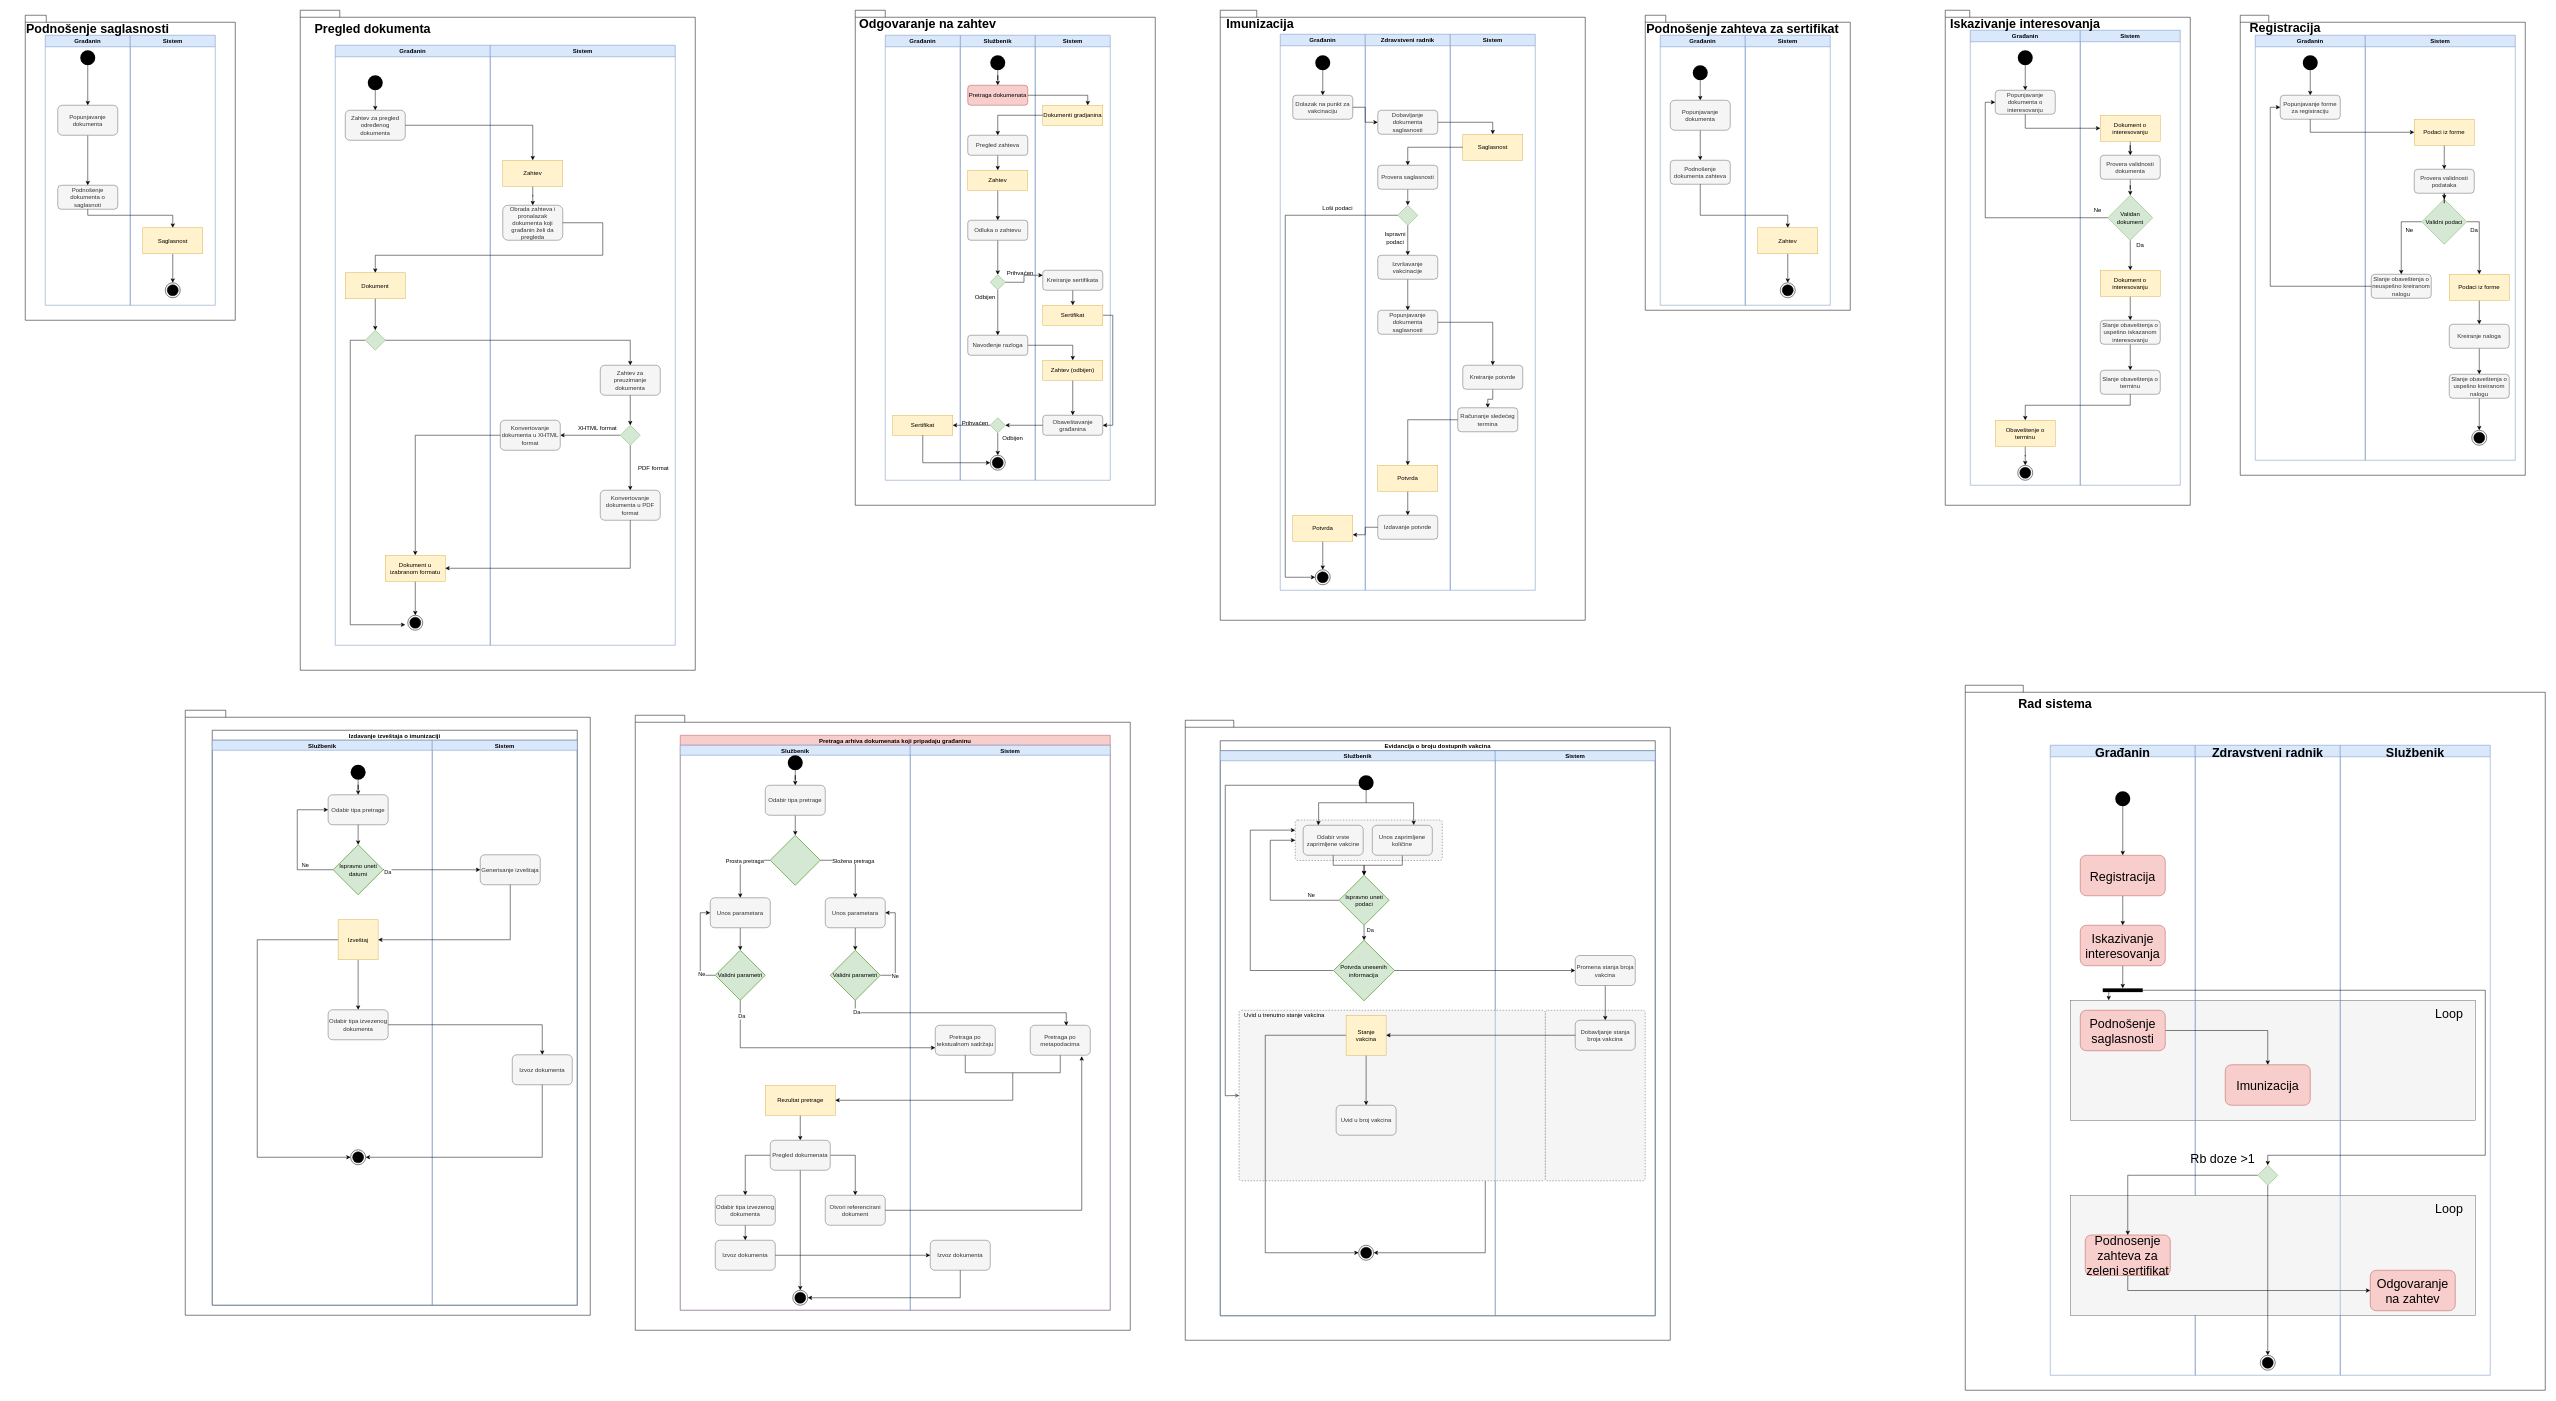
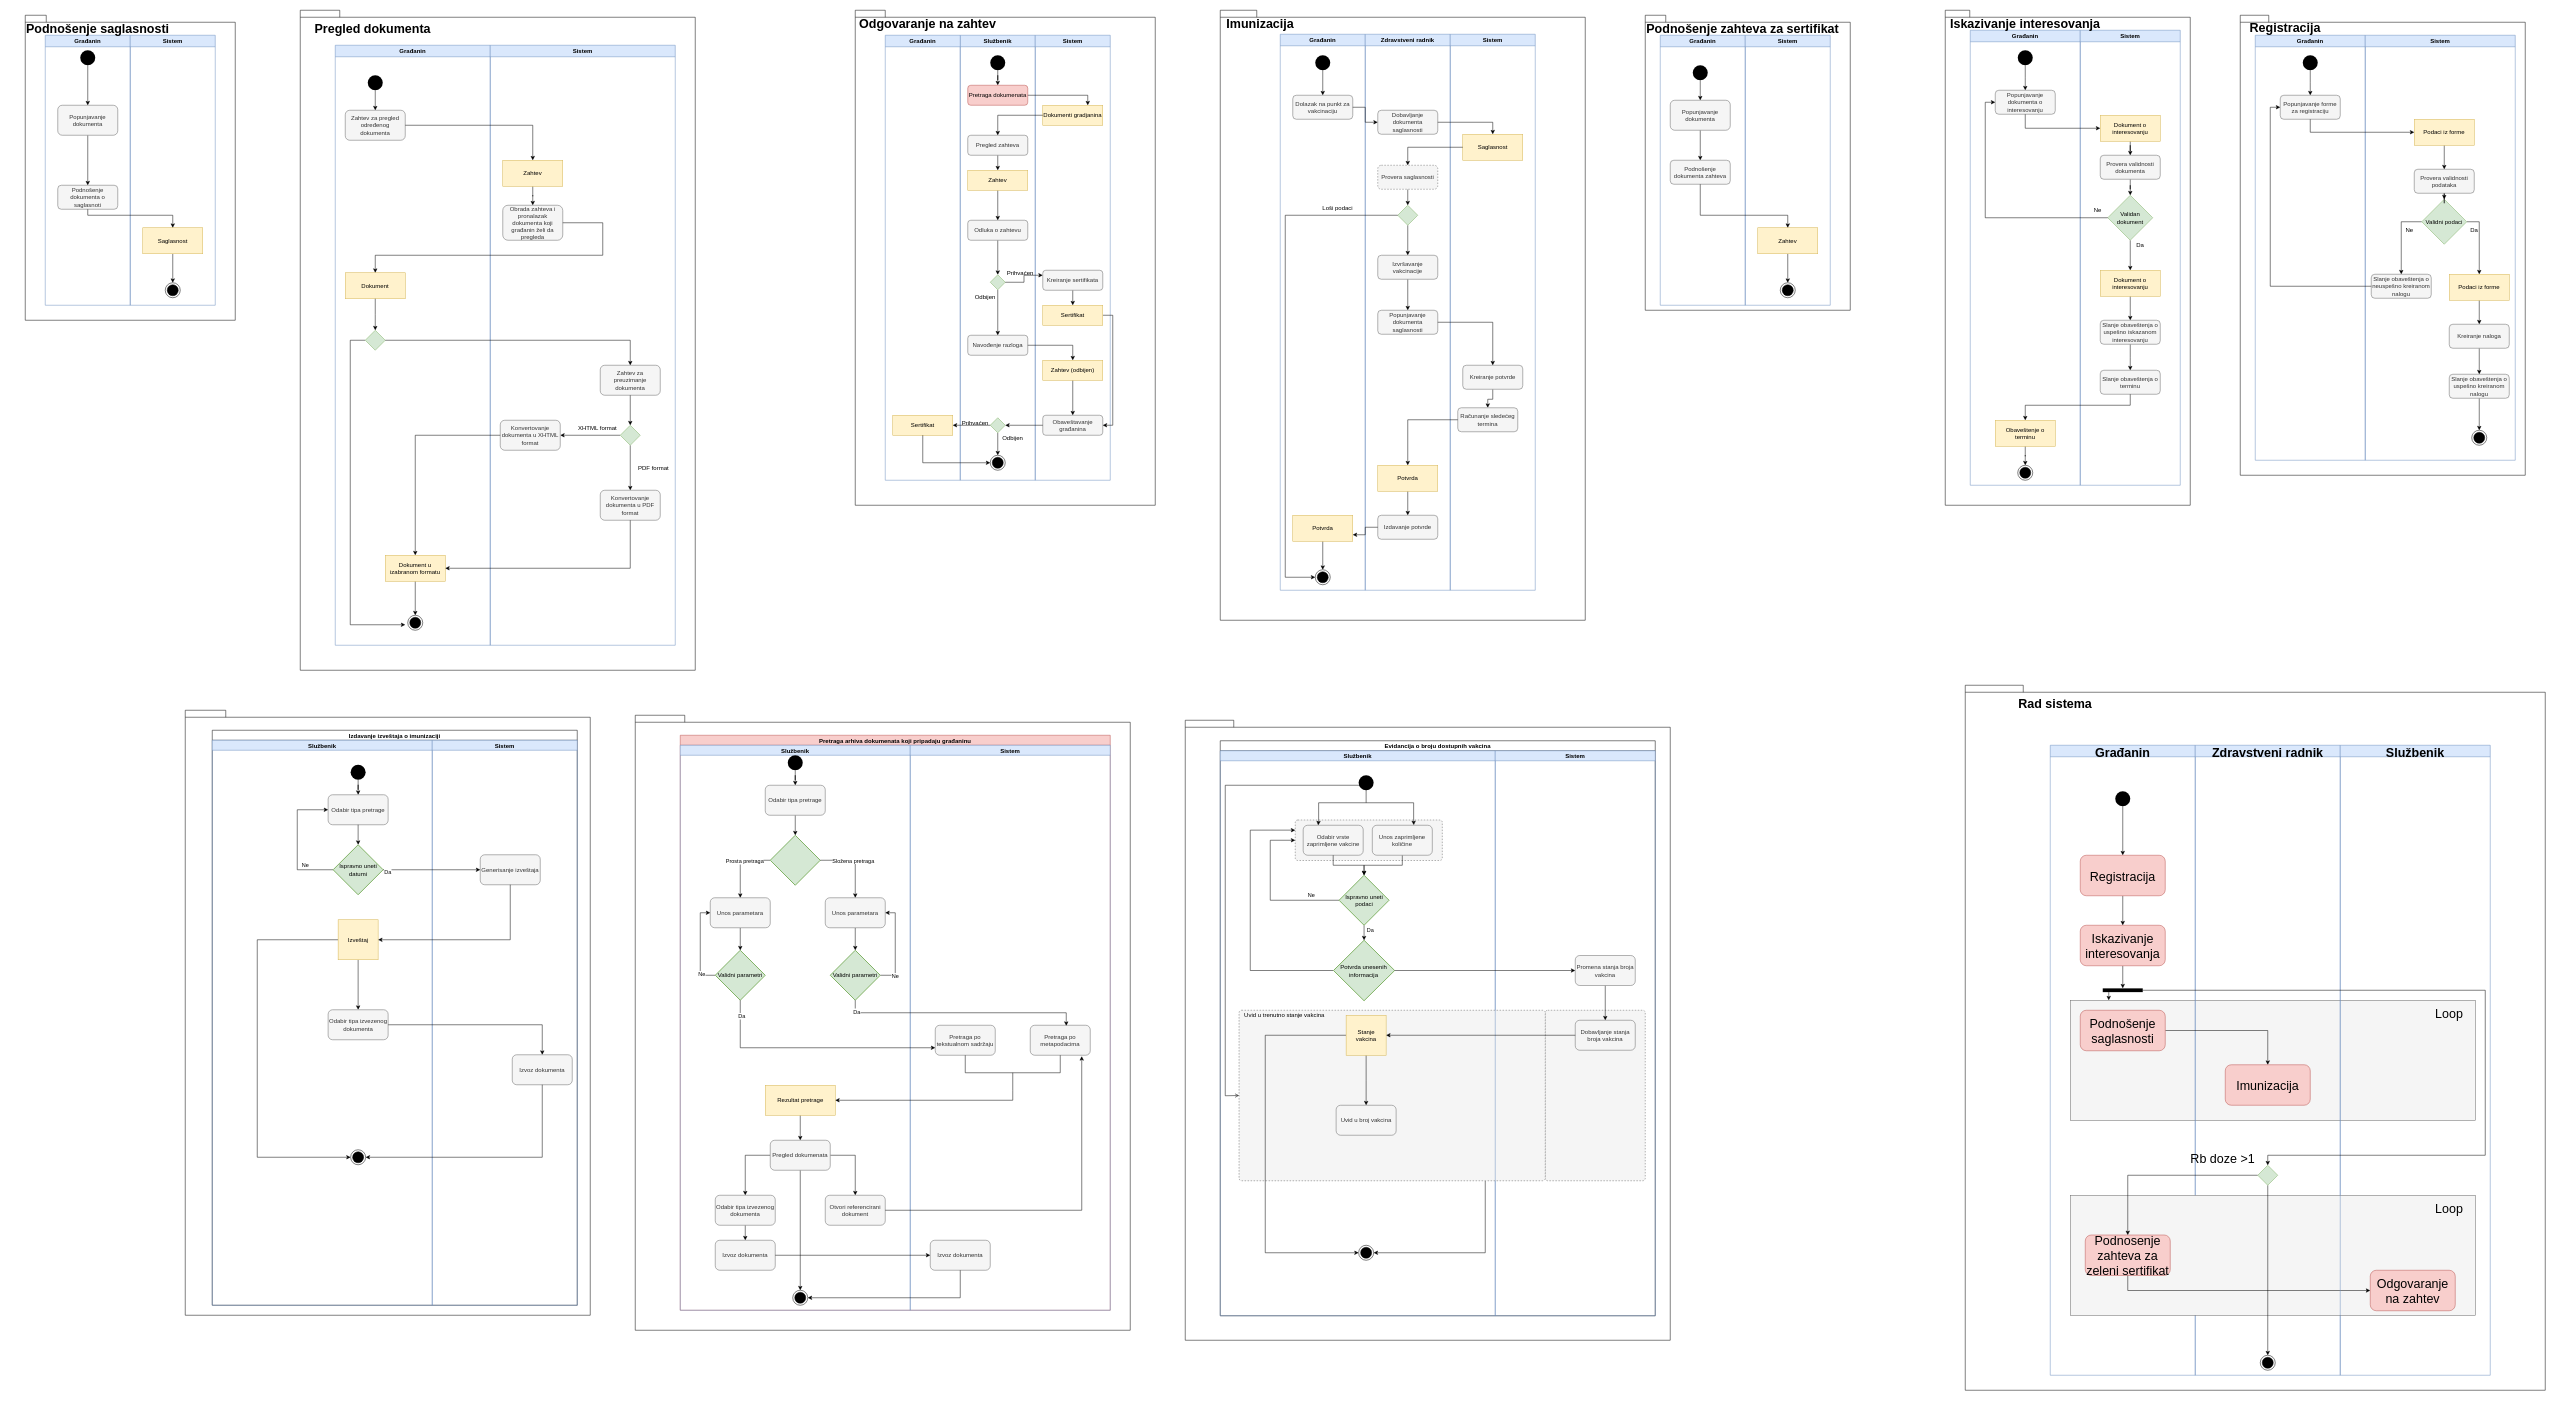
node "Provera saglasnosti": style solid -> dashed
node "Ispravni podaci": removed
